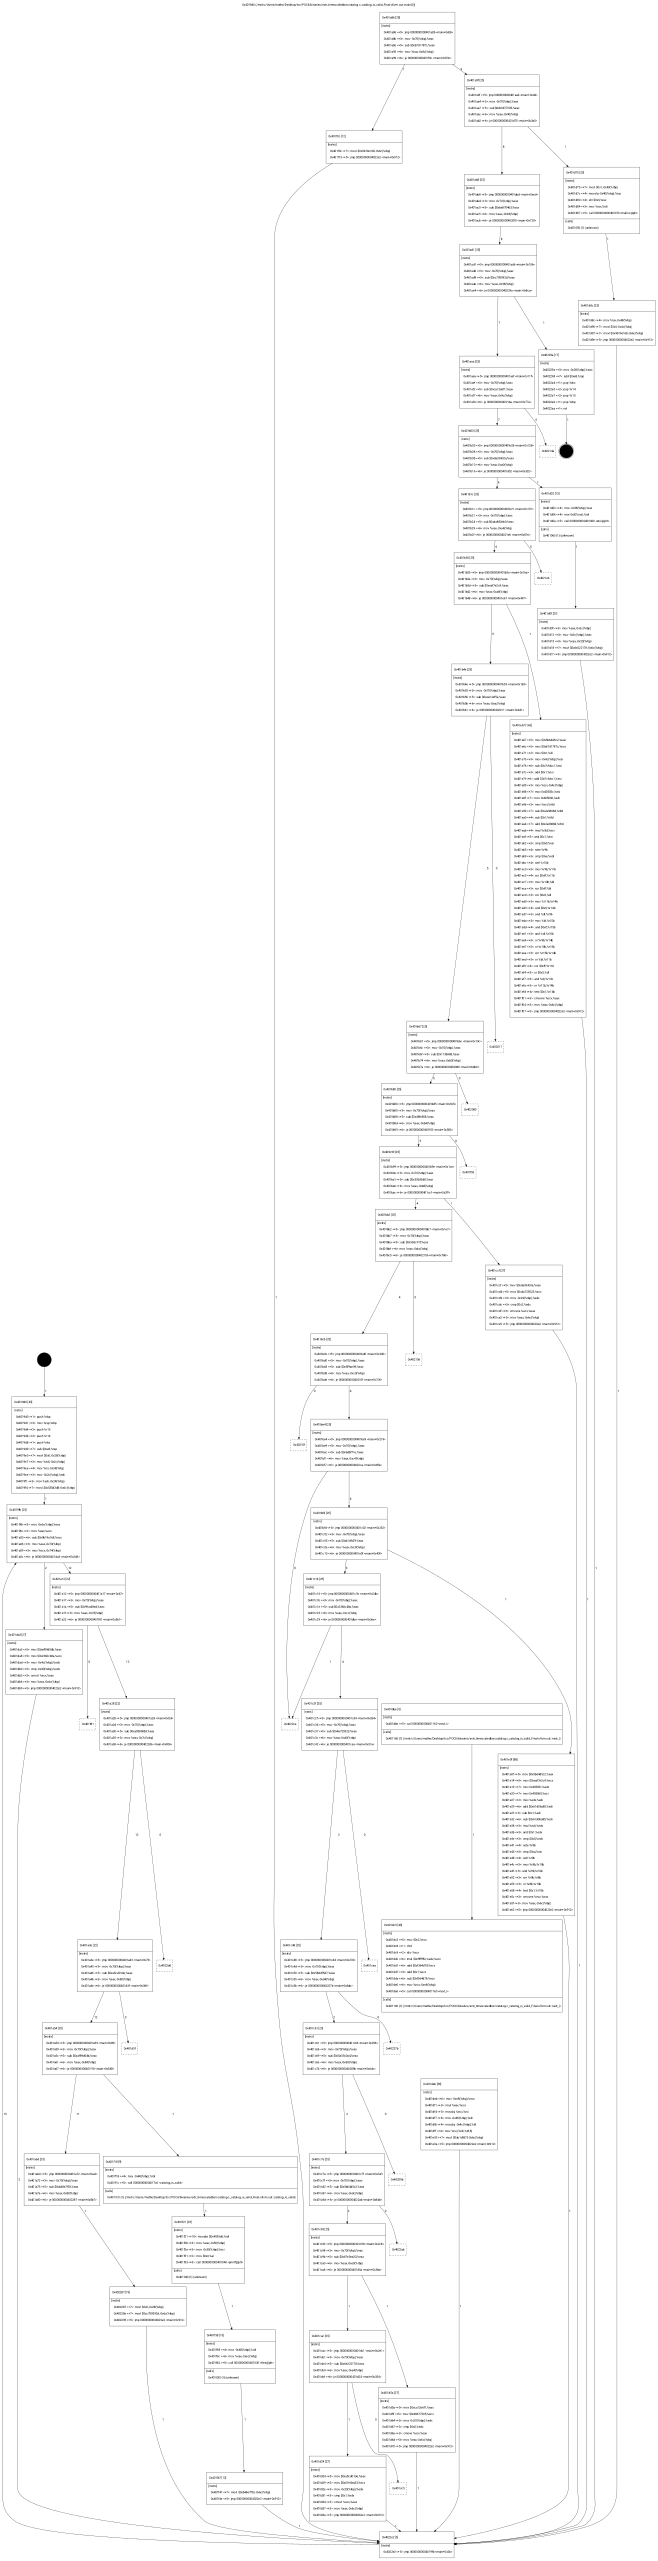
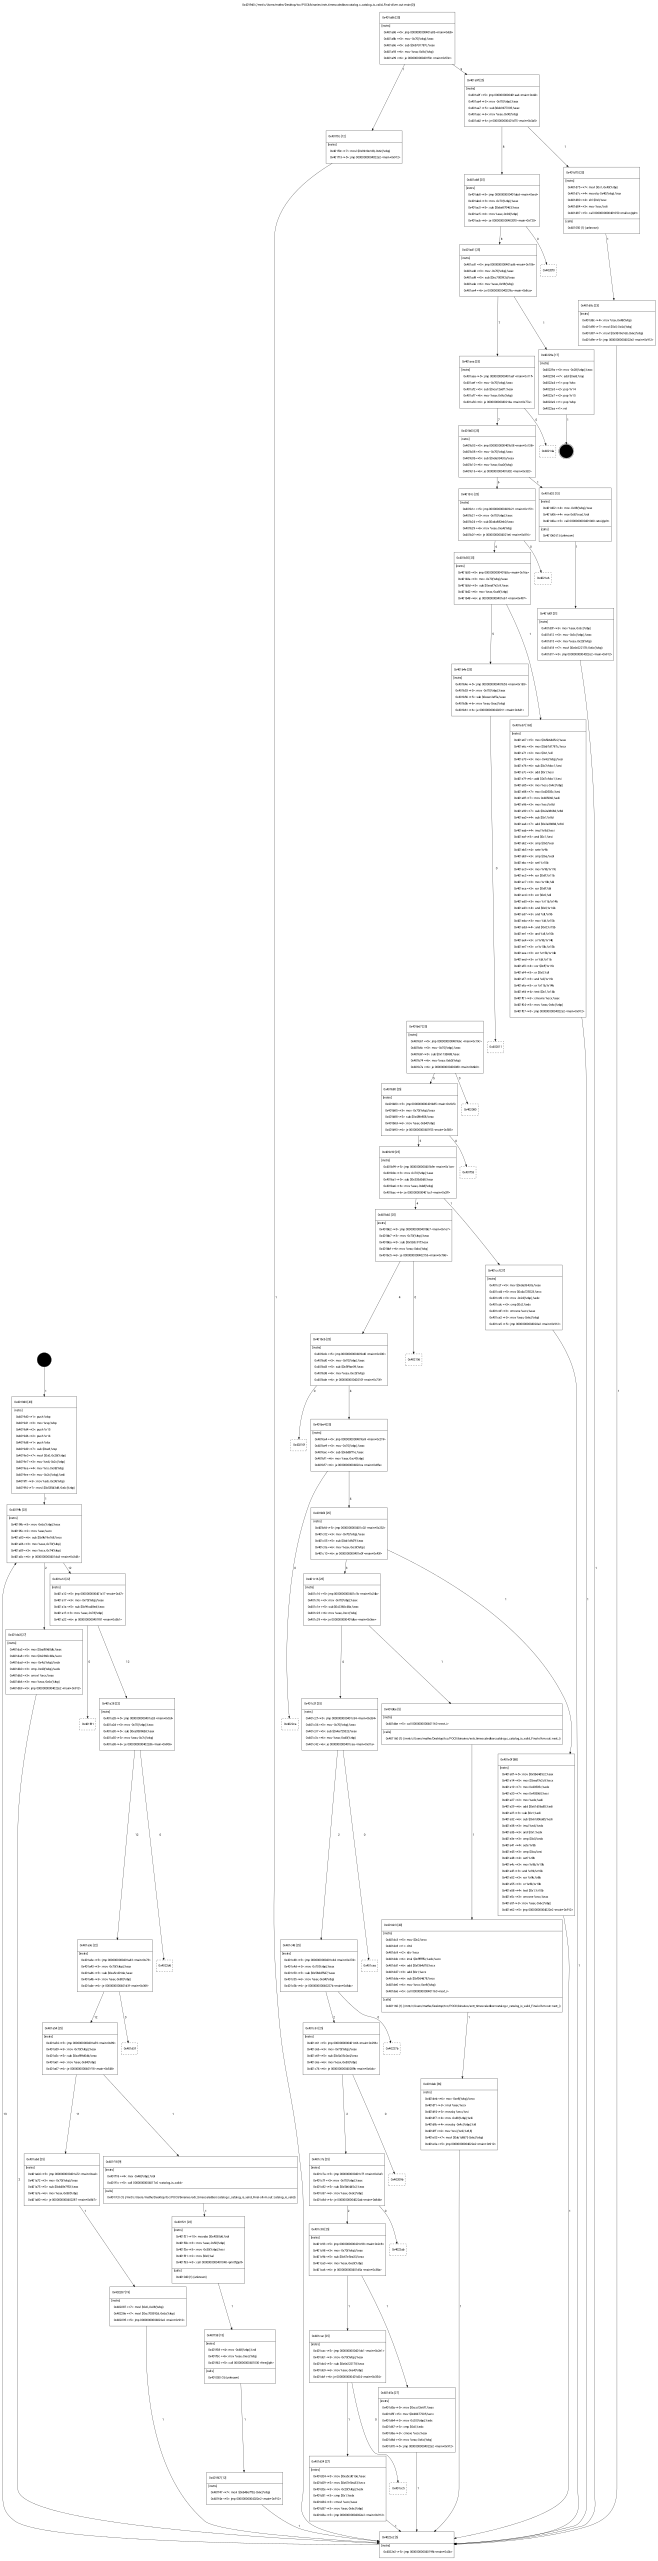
node "0x4020f0": added
edge "0x401b4e [25]" -> "0x401b67 [25]": removed, label "5"
edge "0x401c16 [25]" -> "0x4022ca": now "0x401c16 [25]" -> "0x401dbe [5]"
edge "0x401dc3 [40]" -> "0x401deb [36]": added, label "1"
